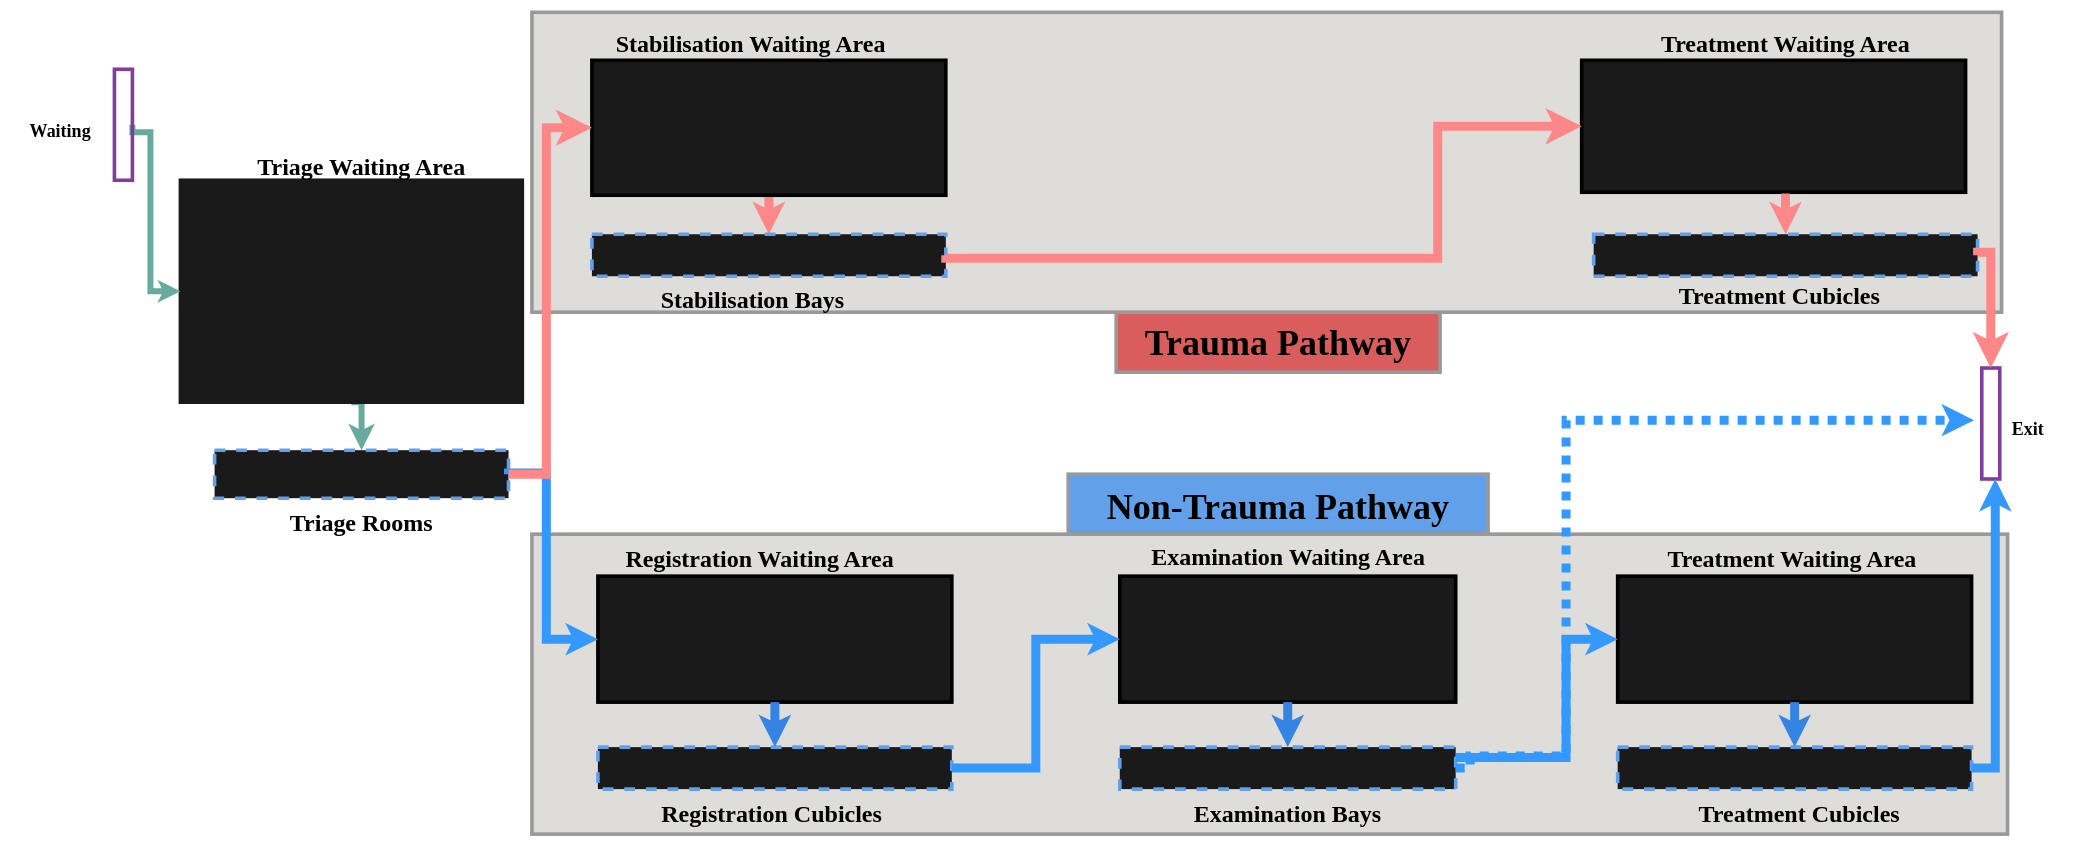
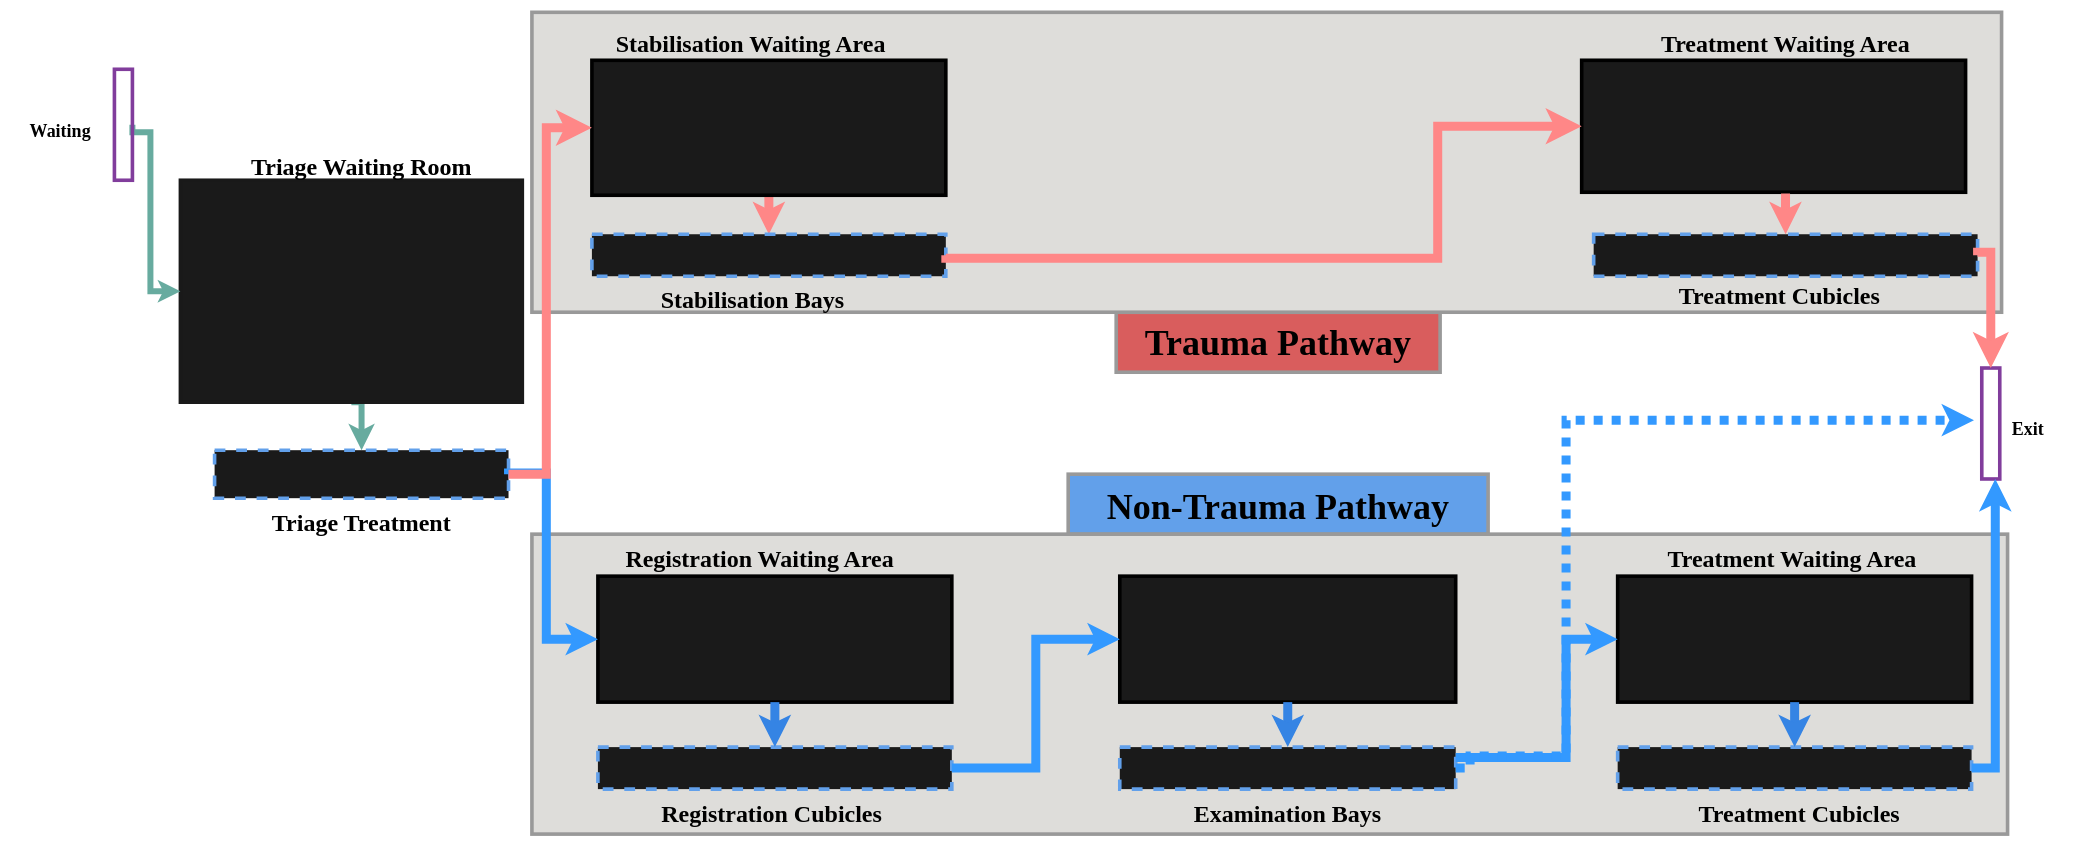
node "Triage Waiting Area": label "Triage Waiting Area" -> "Triage Waiting Room"
node "Triage Rooms": label "Triage Rooms" -> "Triage Treatment"
node "Examination Waiting Area": removed
